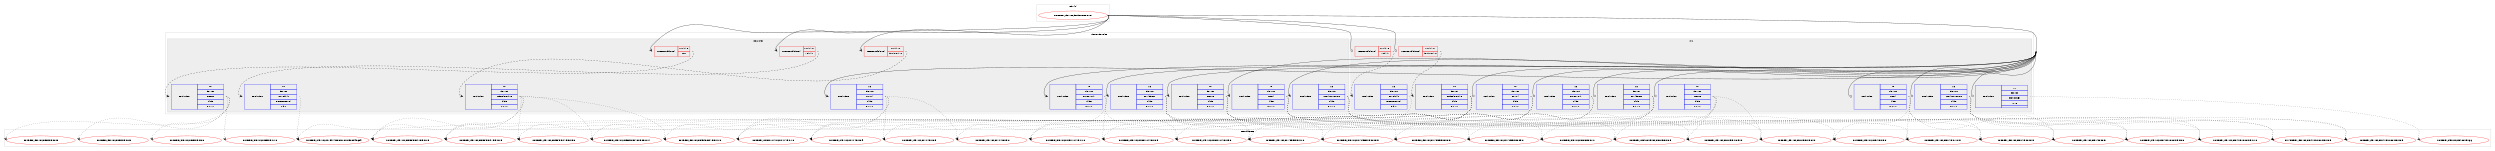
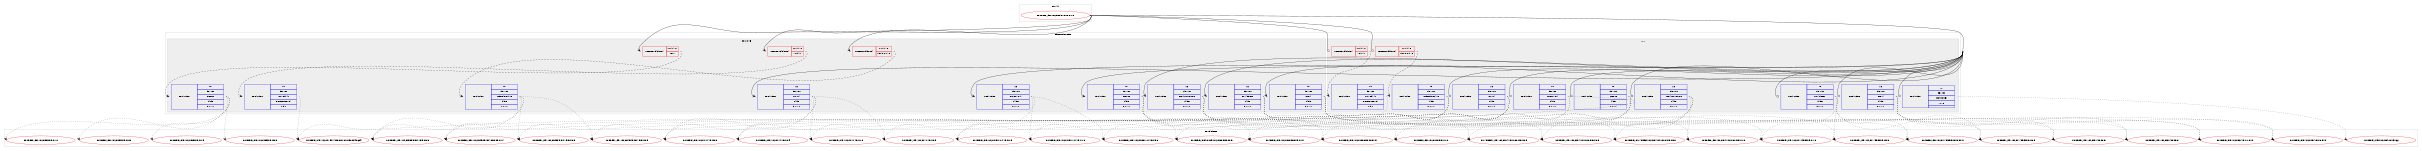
node "portage://dev-qt/qtdeclarative-5.14.0": removed
node "portage://qtnetwork-qt/qtxml-5.14.0": label "portage://qtnetwork-qt/qtxml-5.14.0" -> "portage://dev-qt/qtxml-5.14.0"
node "portage://dev-qt/qtprintsupport-5.13.2": label "portage://dev-qt/qtprintsupport-5.13.2" -> "portage://qtwidgets-qt/qtprintsupport-5.13.2"
